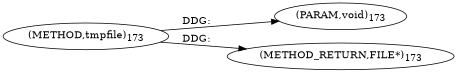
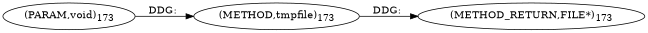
edge "(METHOD,tmpfile)" -> "(PARAM,void)": reversed
